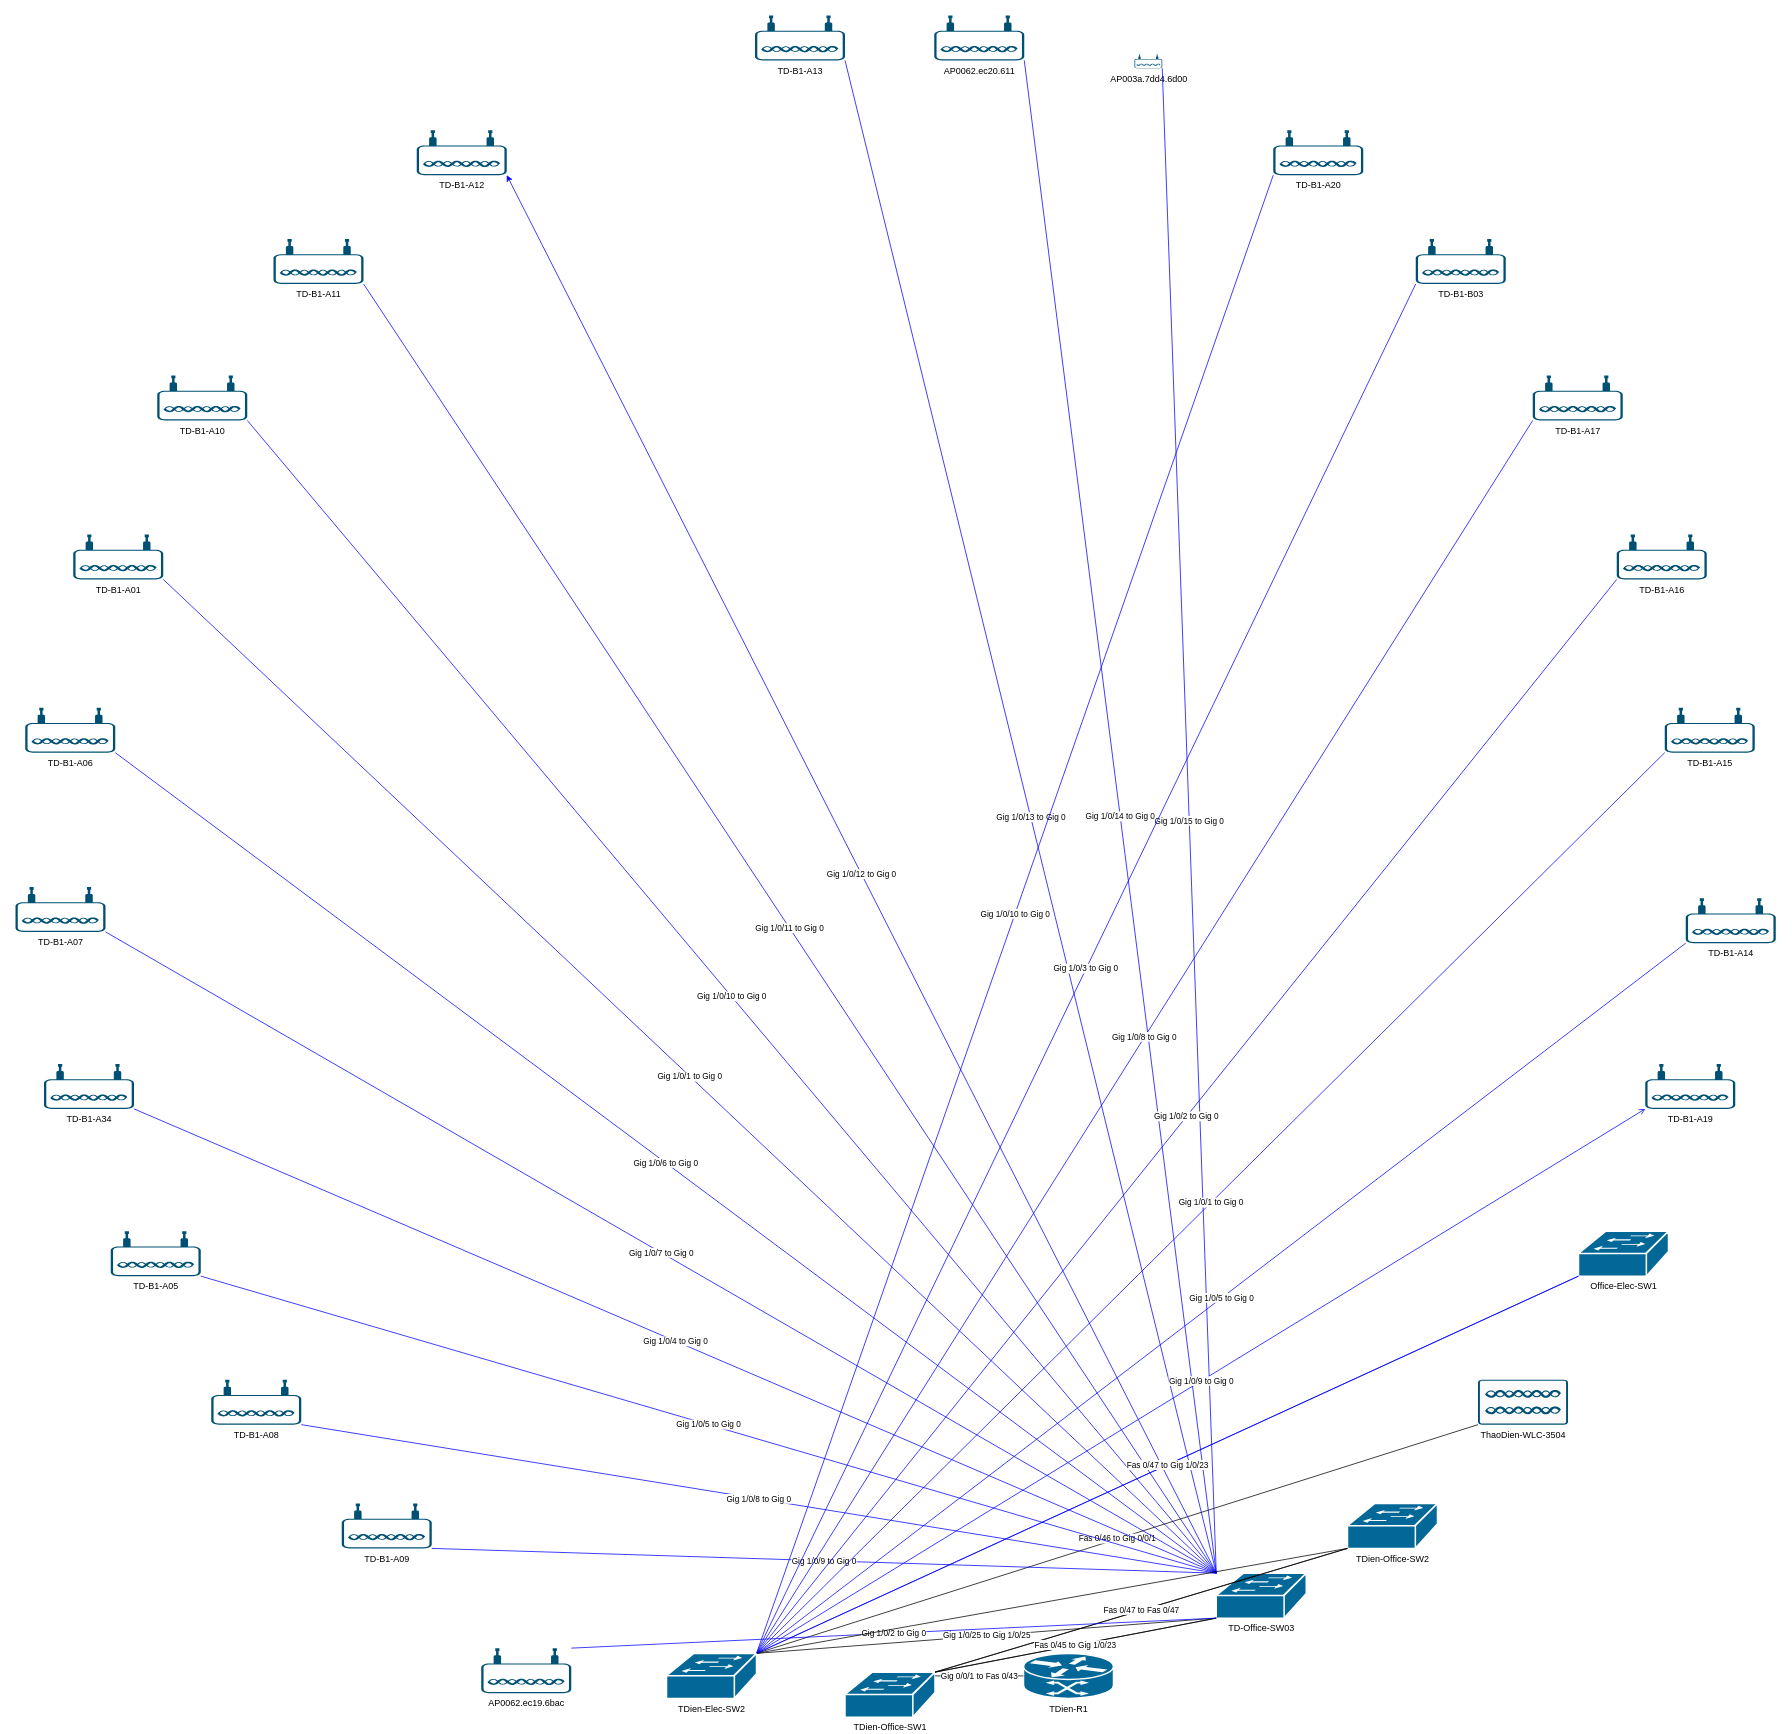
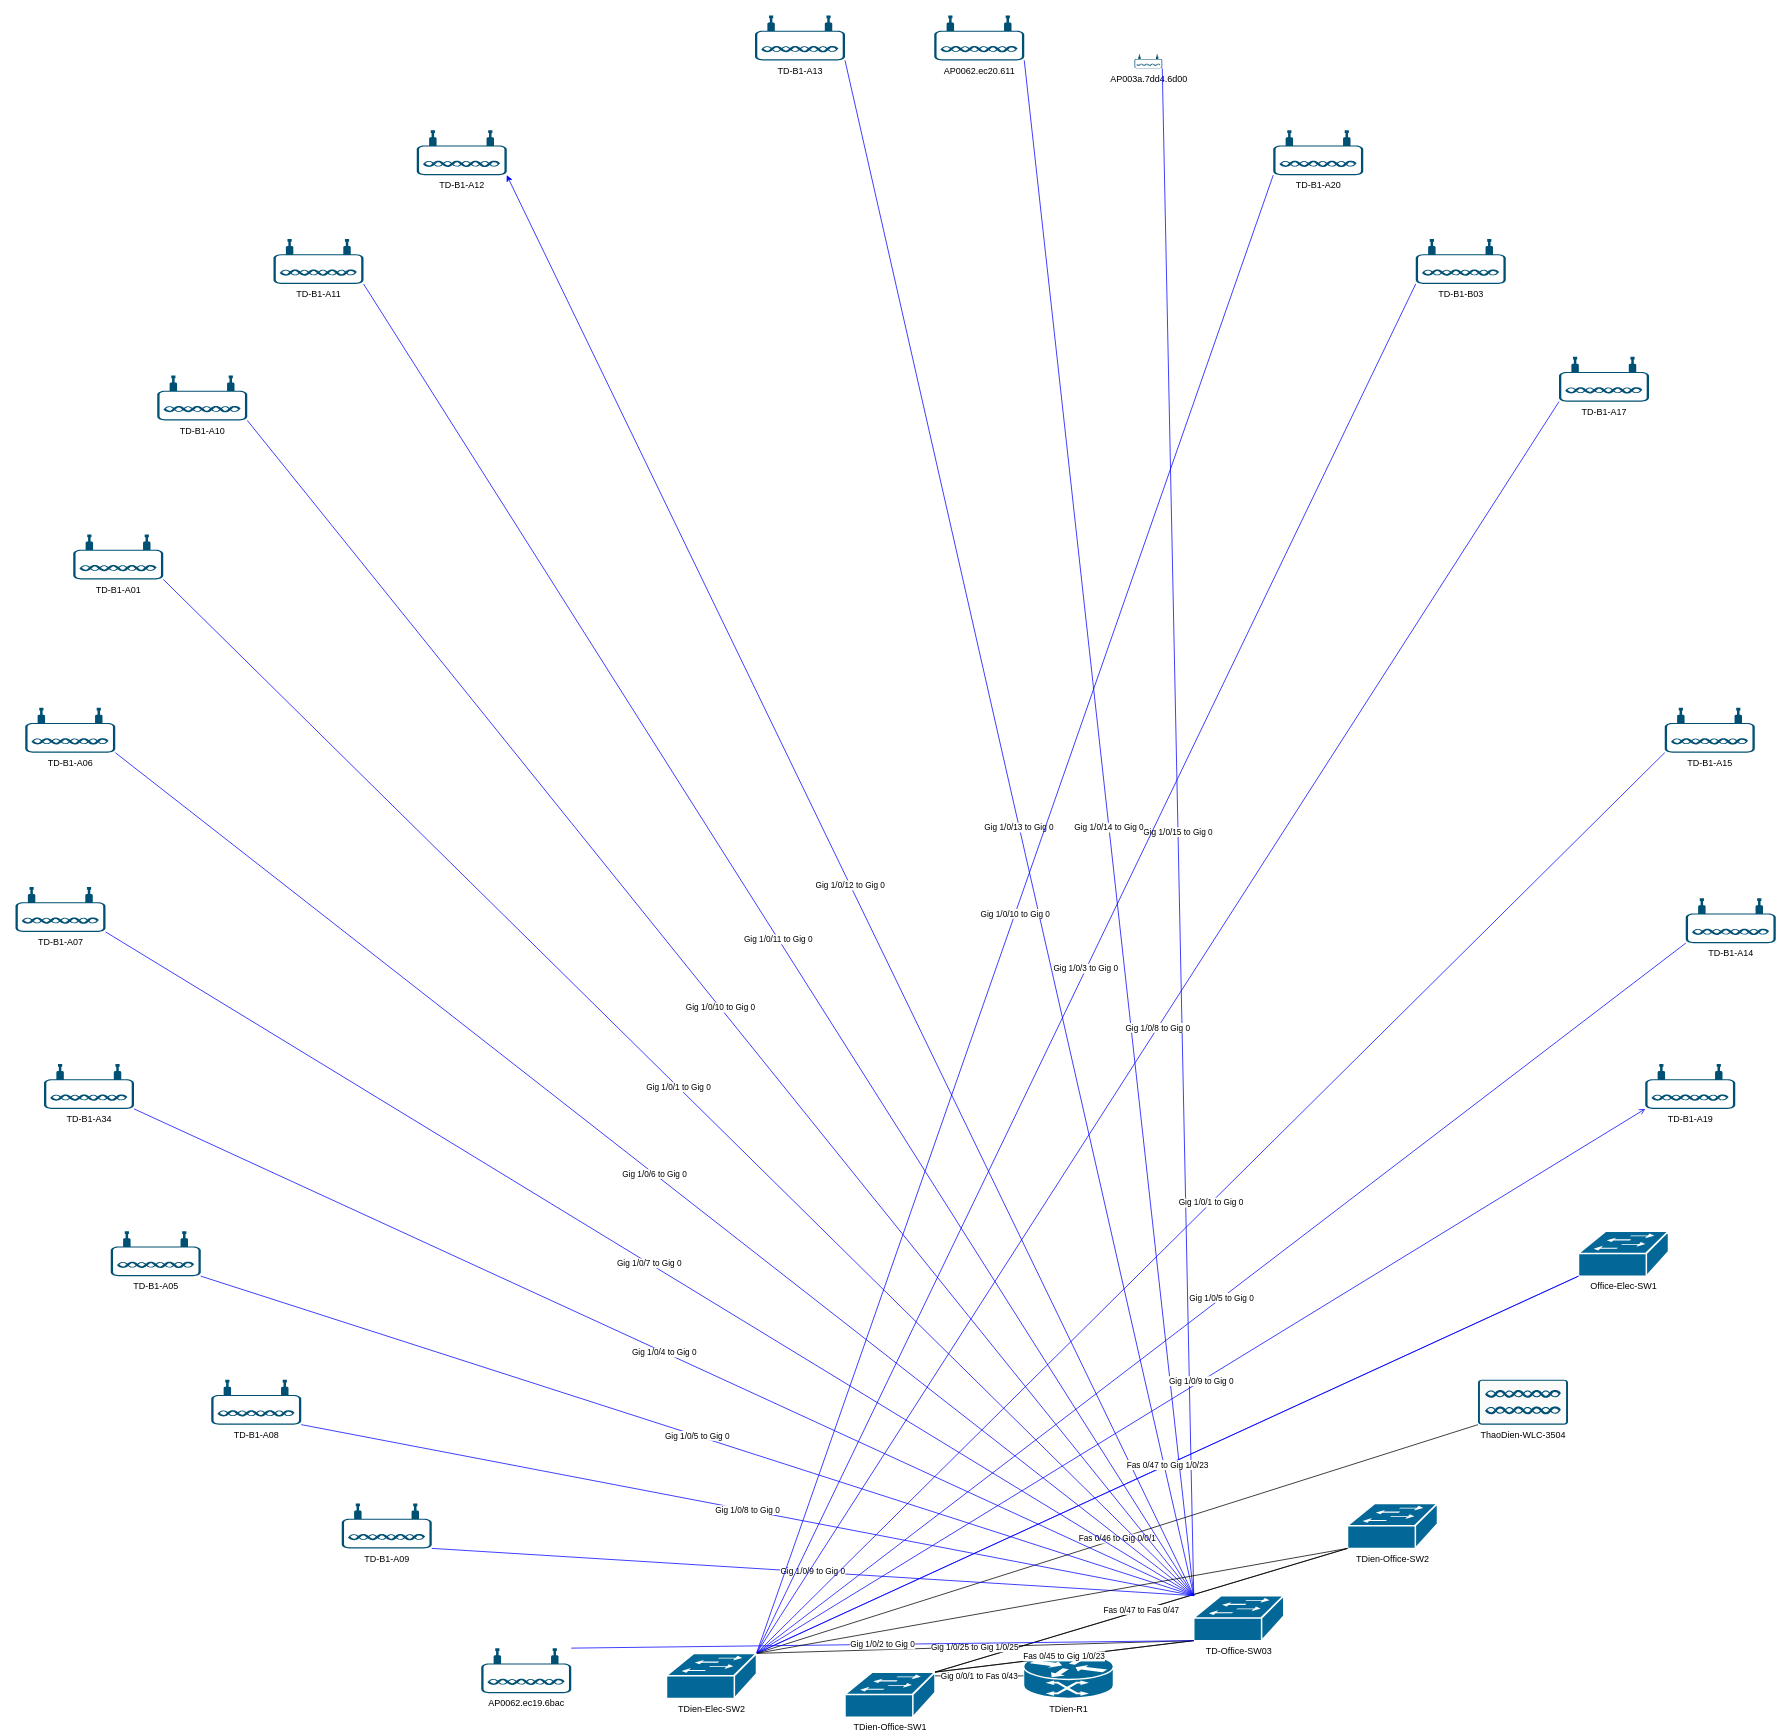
node "TD-B1-A17": moved (1578, 398) -> (1604, 379)
node "TD-B1-A16": removed
edge "TD-B1-A16" -- "TDien-Elec-SW2": removed, label "Gig 1/0/2 to Gig 0"
node "TD-Office-SW03": moved (1261, 1596) -> (1239, 1618)
